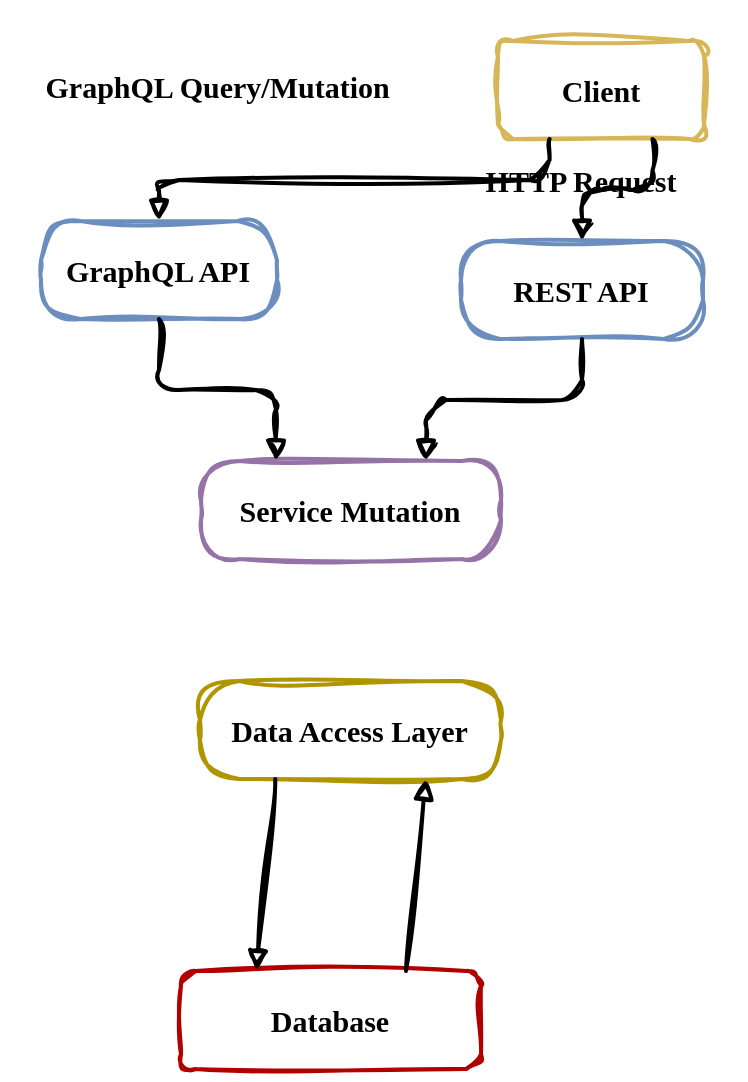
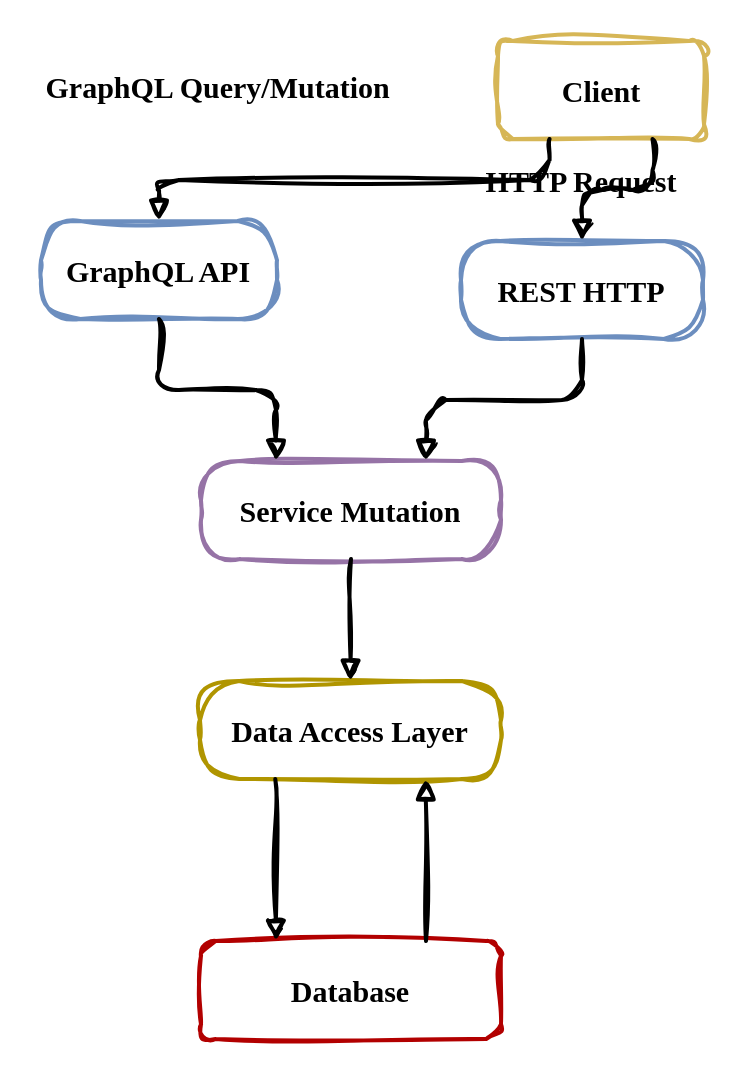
node "REST API": label "REST API" -> "REST HTTP"
edge "Service Mutation" -> "Data Access Layer": added
node "Database": moved (331, 1020) -> (351, 990)
